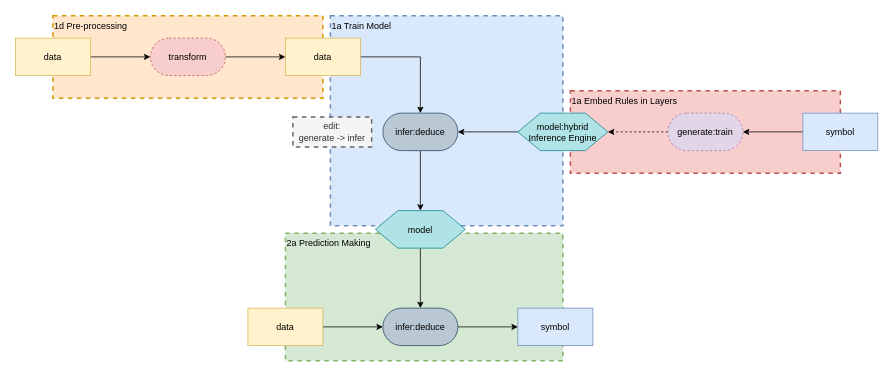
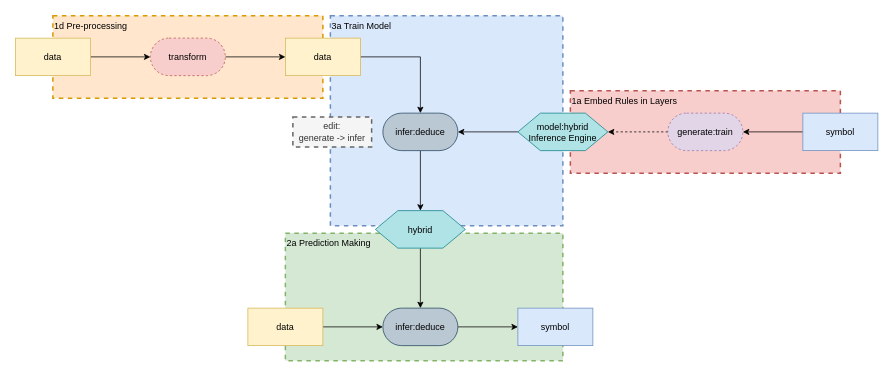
node "1a Train Model": label "1a Train Model" -> "3a Train Model"
node "model": label "model" -> "hybrid"
